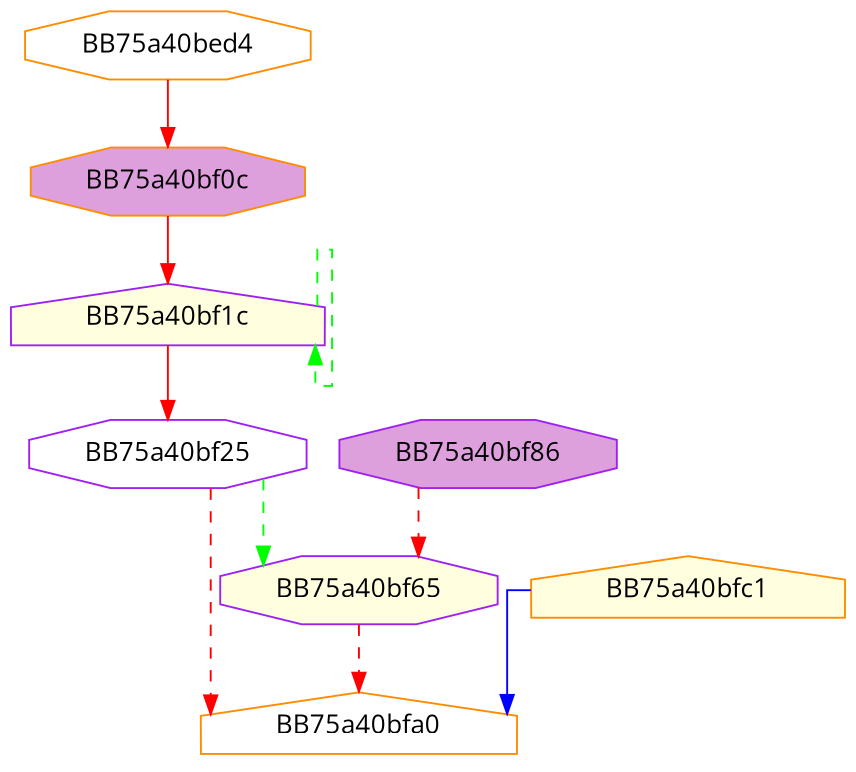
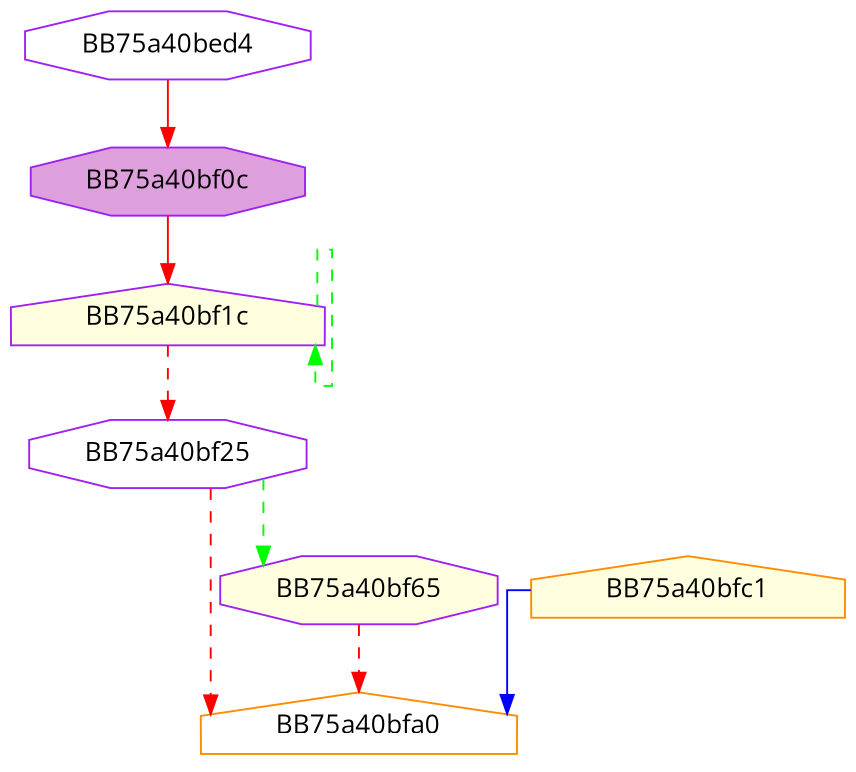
node "BB75a40bed4": color darkorange -> purple
node "BB75a40bf0c": color darkorange -> purple
edge "BB75a40bf1c" -> "BB75a40bf25": style solid -> dashed
node "BB75a40bf86": removed
